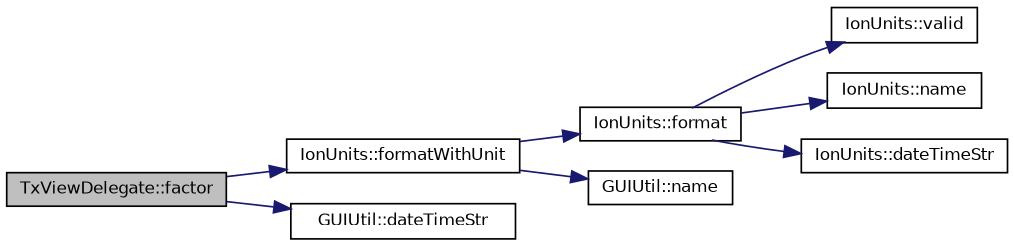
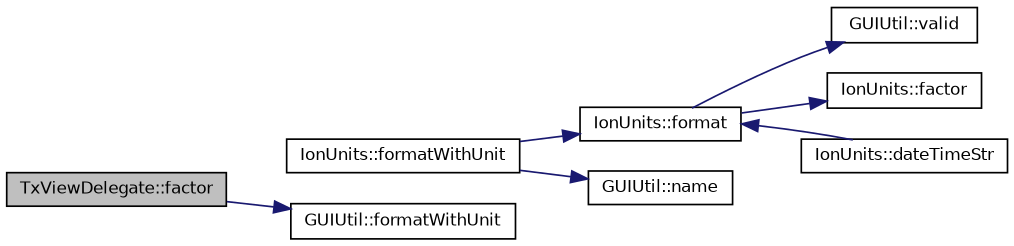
node "IonUnits::valid": label "IonUnits::valid" -> "GUIUtil::valid"
node "IonUnits::name": label "IonUnits::name" -> "IonUnits::factor"
edge "IonUnits::format" -> "IonUnits::dateTimeStr": reversed
edge "TxViewDelegate::factor" -> "IonUnits::formatWithUnit": removed
node "GUIUtil::dateTimeStr": label "GUIUtil::dateTimeStr" -> "GUIUtil::formatWithUnit"
